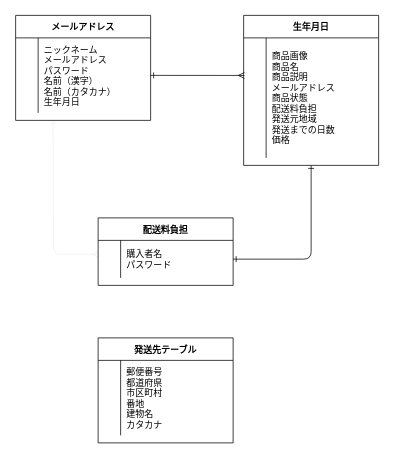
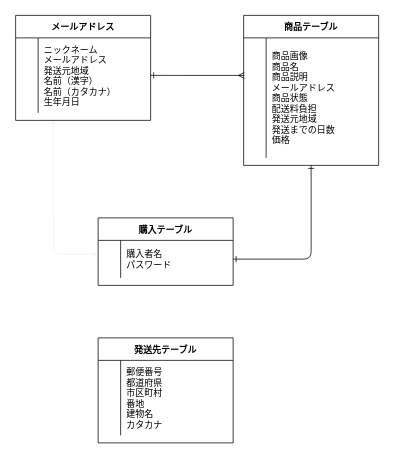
node "生年月日": label "生年月日" -> "商品テーブル"
node "ニックネーム メールアドレス パスワード 名前（漢字） 名前（カタカナ） 生年月日": label "ニックネーム メールアドレス パスワード 名前（漢字） 名前（カタカナ） 生年月日" -> "ニックネーム メールアドレス 発送元地域 名前（漢字） 名前（カタカナ） 生年月日"
node "配送料負担": label "配送料負担" -> "購入テーブル"
